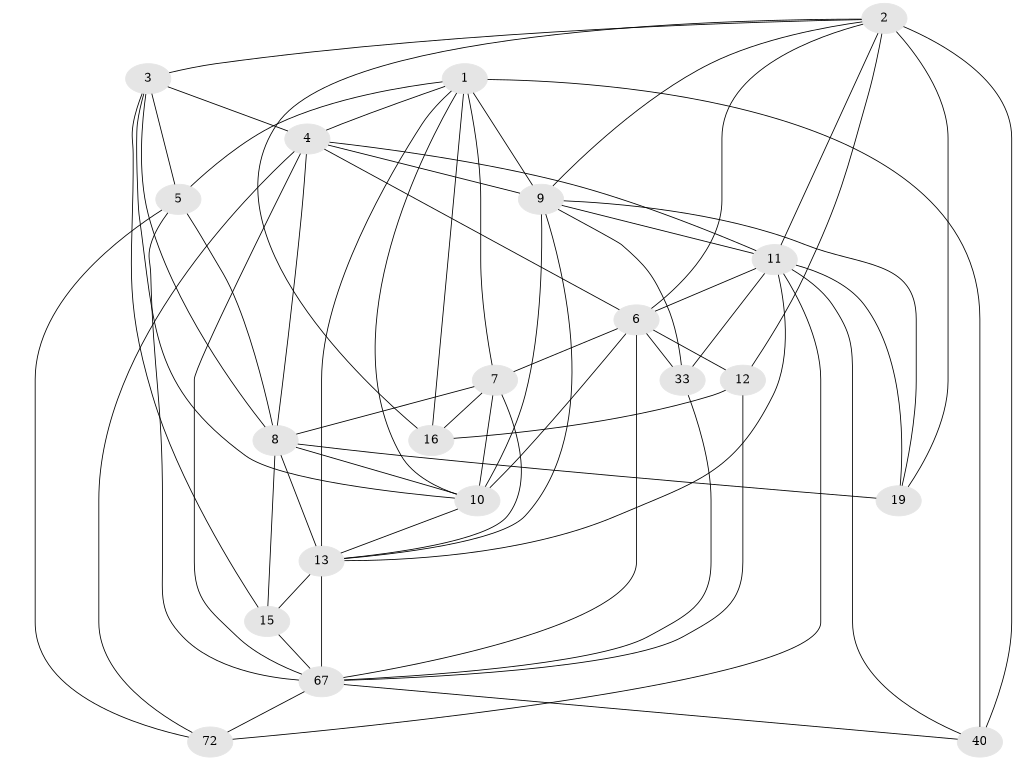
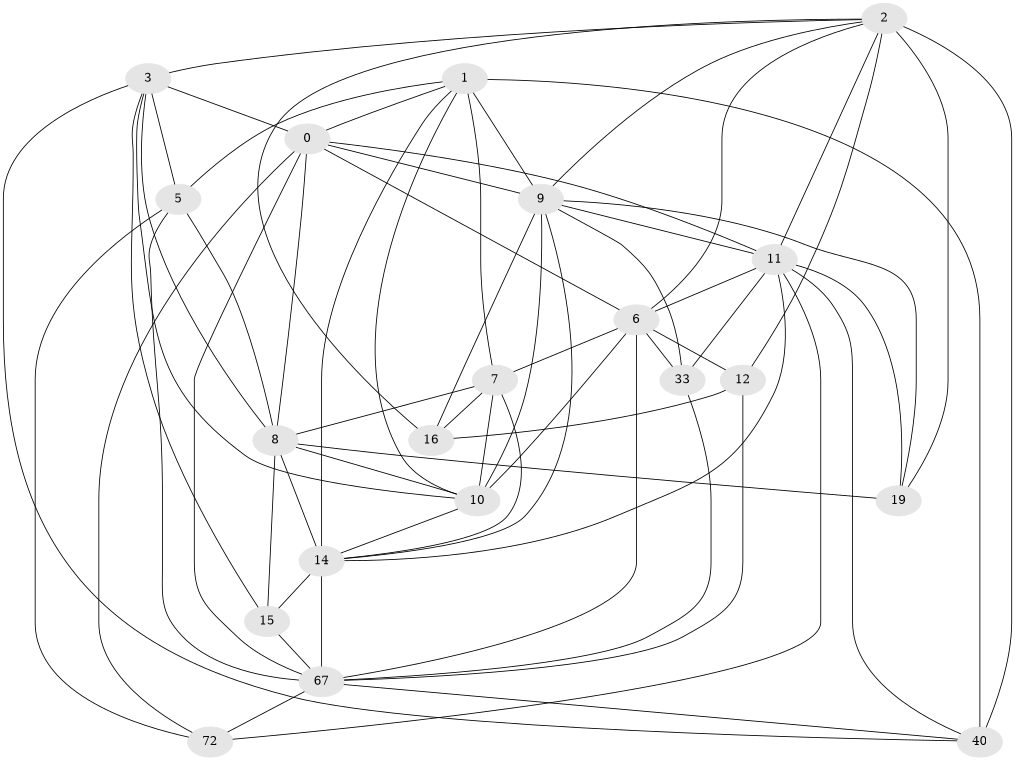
node "4": label "4" -> "0"
edge "1" -- "16": now "9" -- "16"
node "13": label "13" -> "14"
edge "3" -- "40": added
